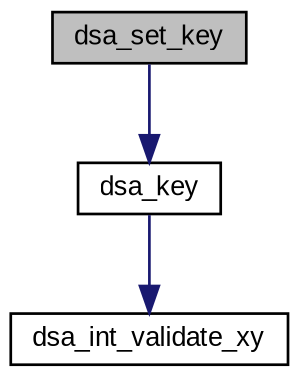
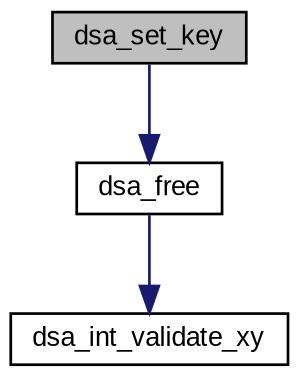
node "dsa_key": label "dsa_key" -> "dsa_free"
